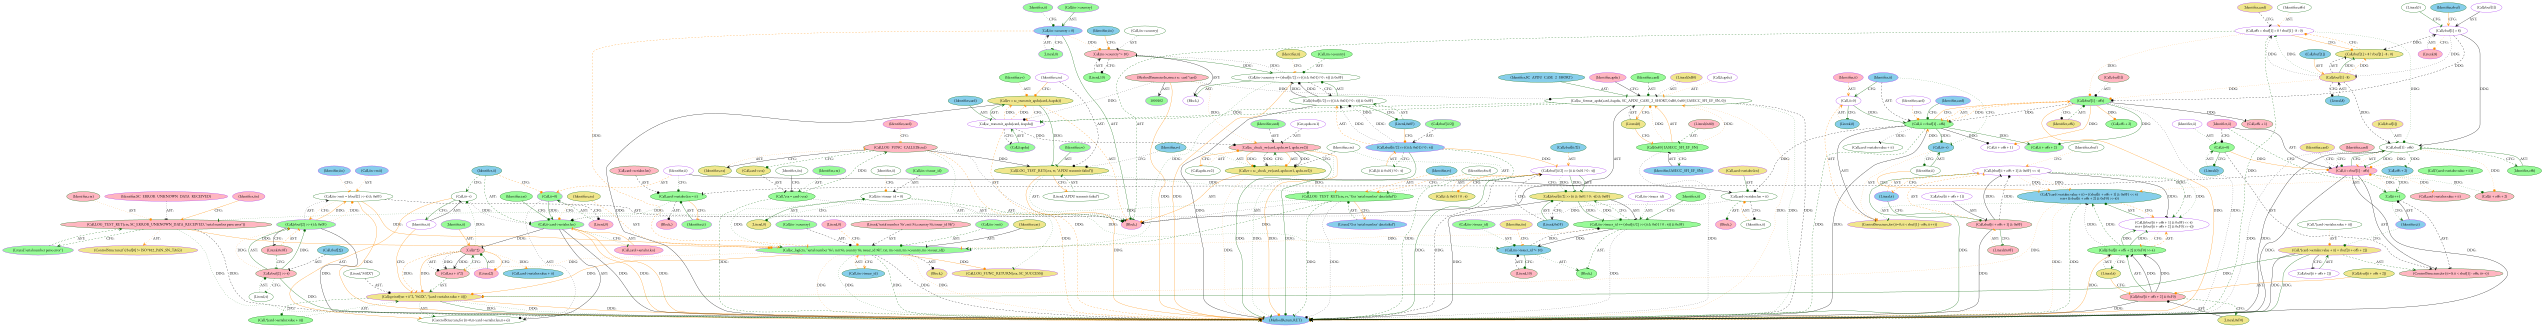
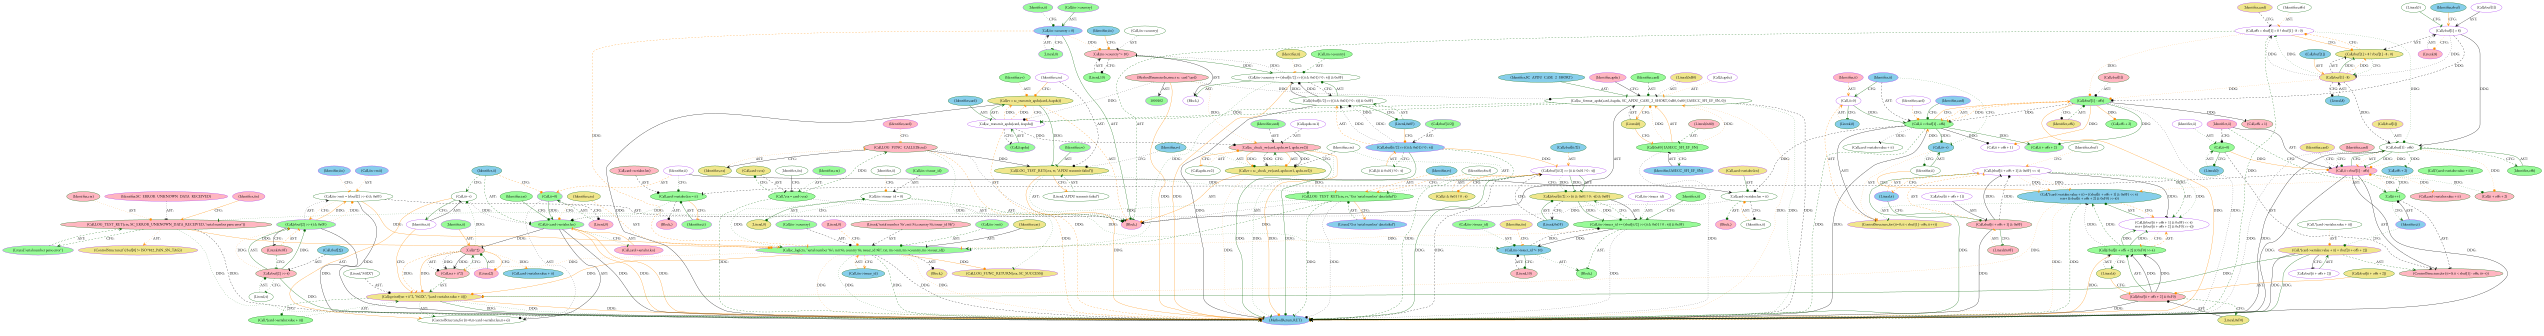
edge "(Call,rbuf[1] > 8)" -> "(Call,rbuf[1] > 8 ? rbuf[1] - 8 : 0)": label "DDG: " -> "AST: "
edge "(Call,rbuf[1] > 8 ? rbuf[1] - 8 : 0)" -> "(Call,rbuf[1] - 8)": added, label "CFG:"
node "(Get,apdu.sw1)": label "(Get,apdu.sw1)" -> "(Call,apdu.sw1)"
edge "(Call,LOG_FUNC_CALLED(ctx))" -> "(Call,card->ctx)": now "(Call,*ctx = card->ctx)" -> "(Call,card->ctx)"
edge "(Call,LOG_FUNC_CALLED(ctx))" -> "(Call,LOG_FUNC_RETURN(ctx, SC_SUCCESS))": label "AST: " -> "DDG: "
edge "(Call,(rbuf[ii/2] >> (ii & 0x01 ? 0 : 4)) & 0x0F)" -> "(MethodReturn,RET)": removed, label "DDG:"
edge "(Call,iin->mii = (rbuf[2] >> 4) & 0x0F)" -> "(MethodReturn,RET)": color darkorange -> black
